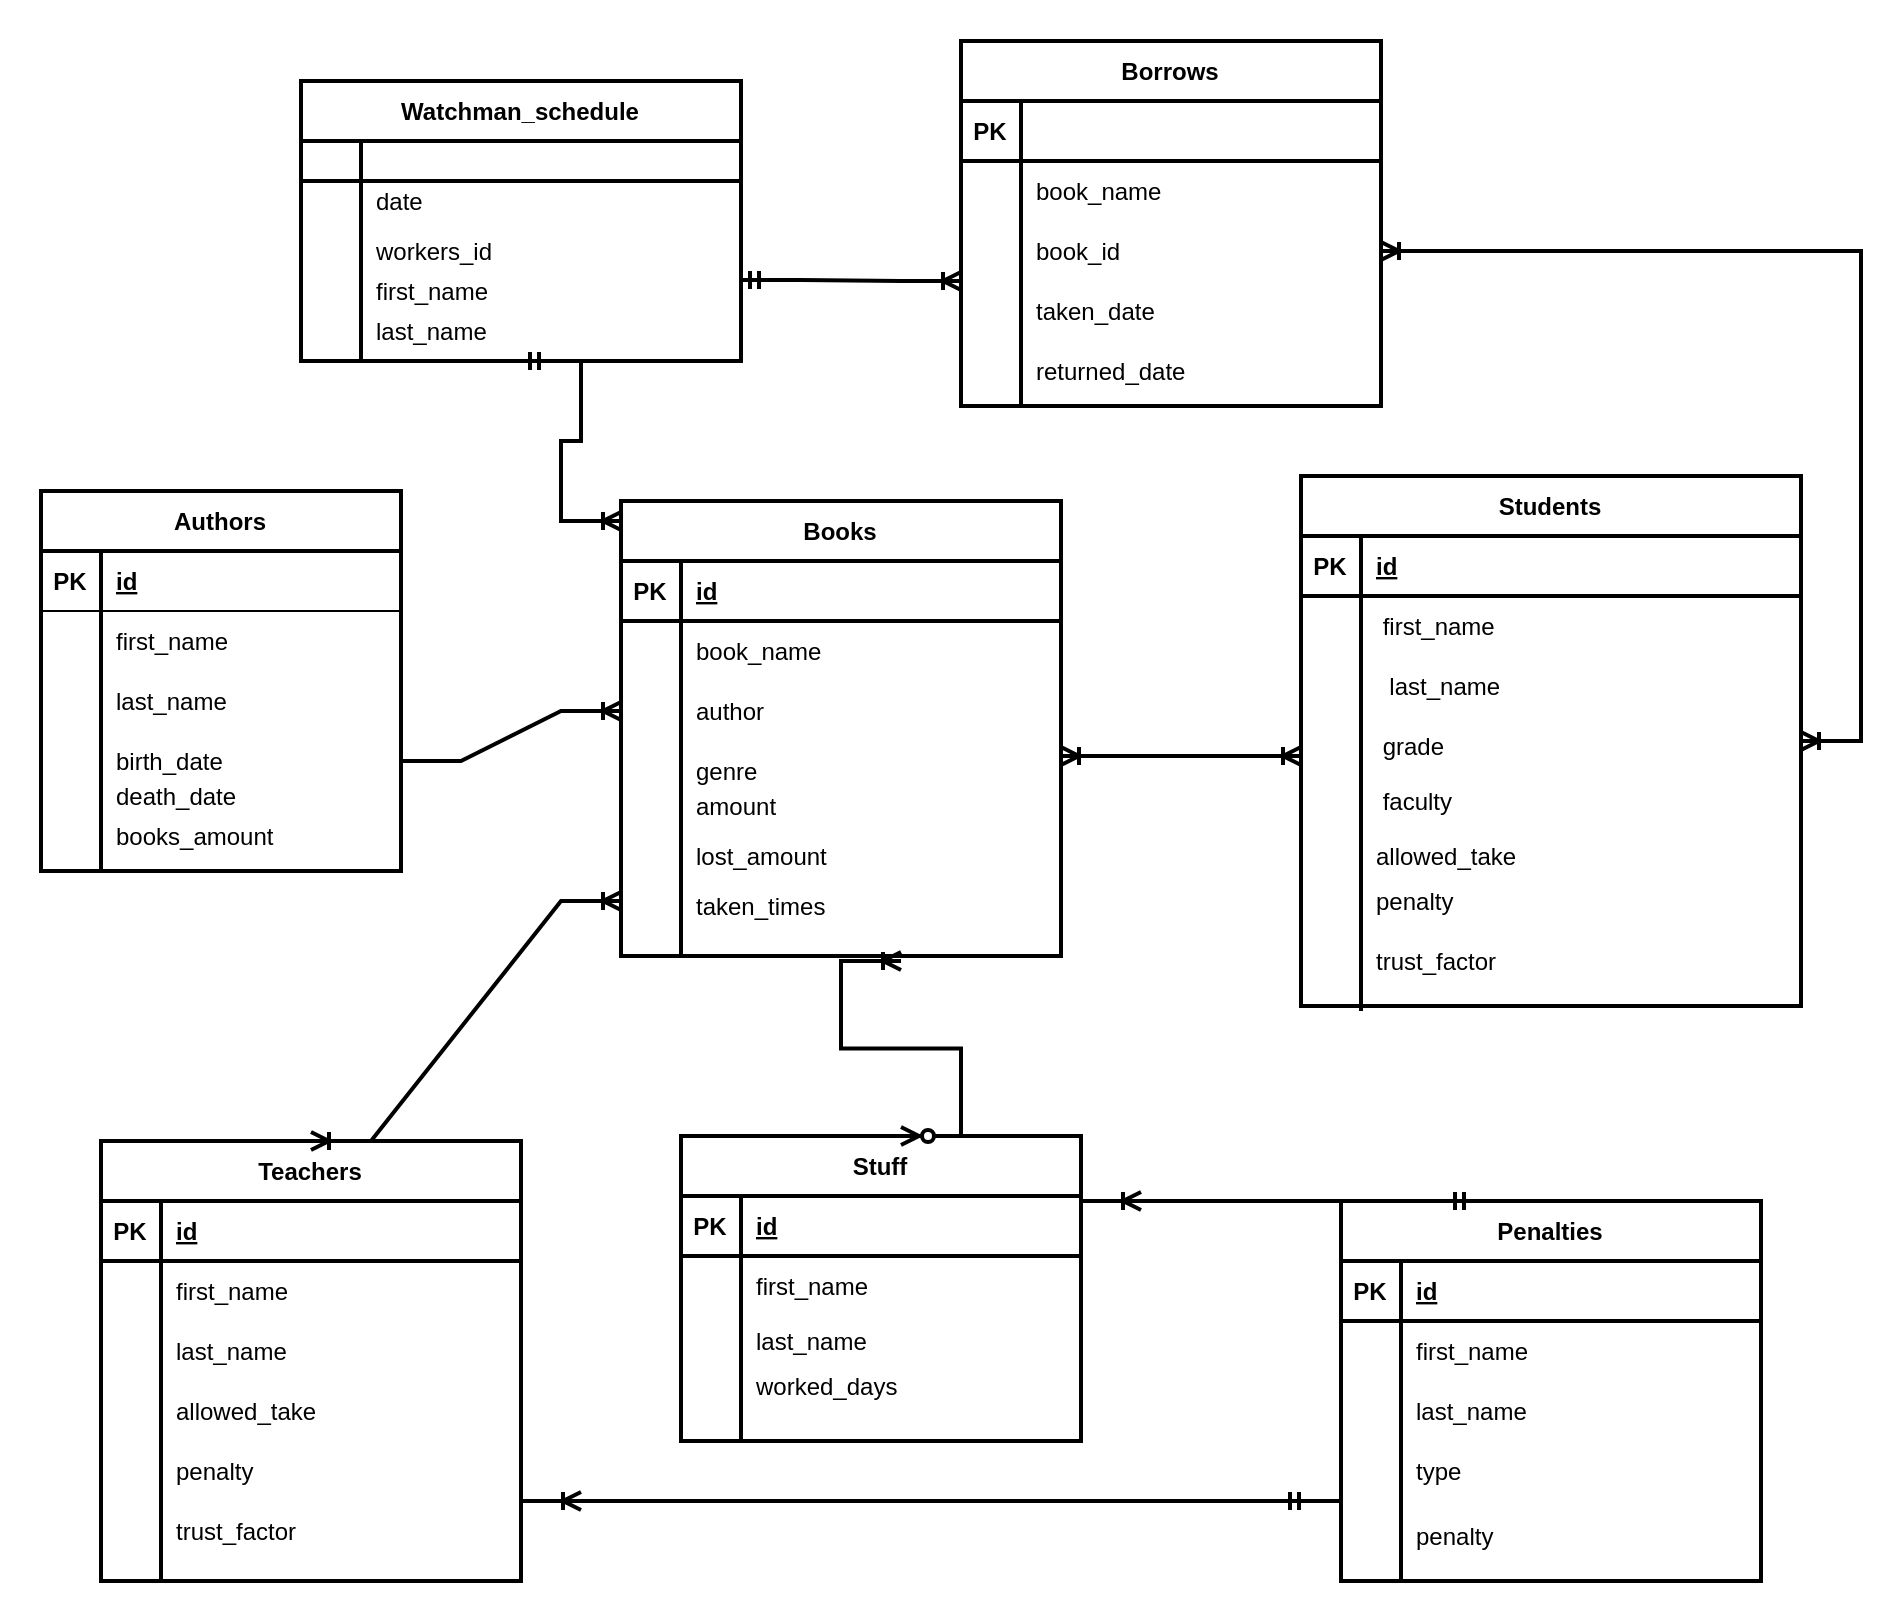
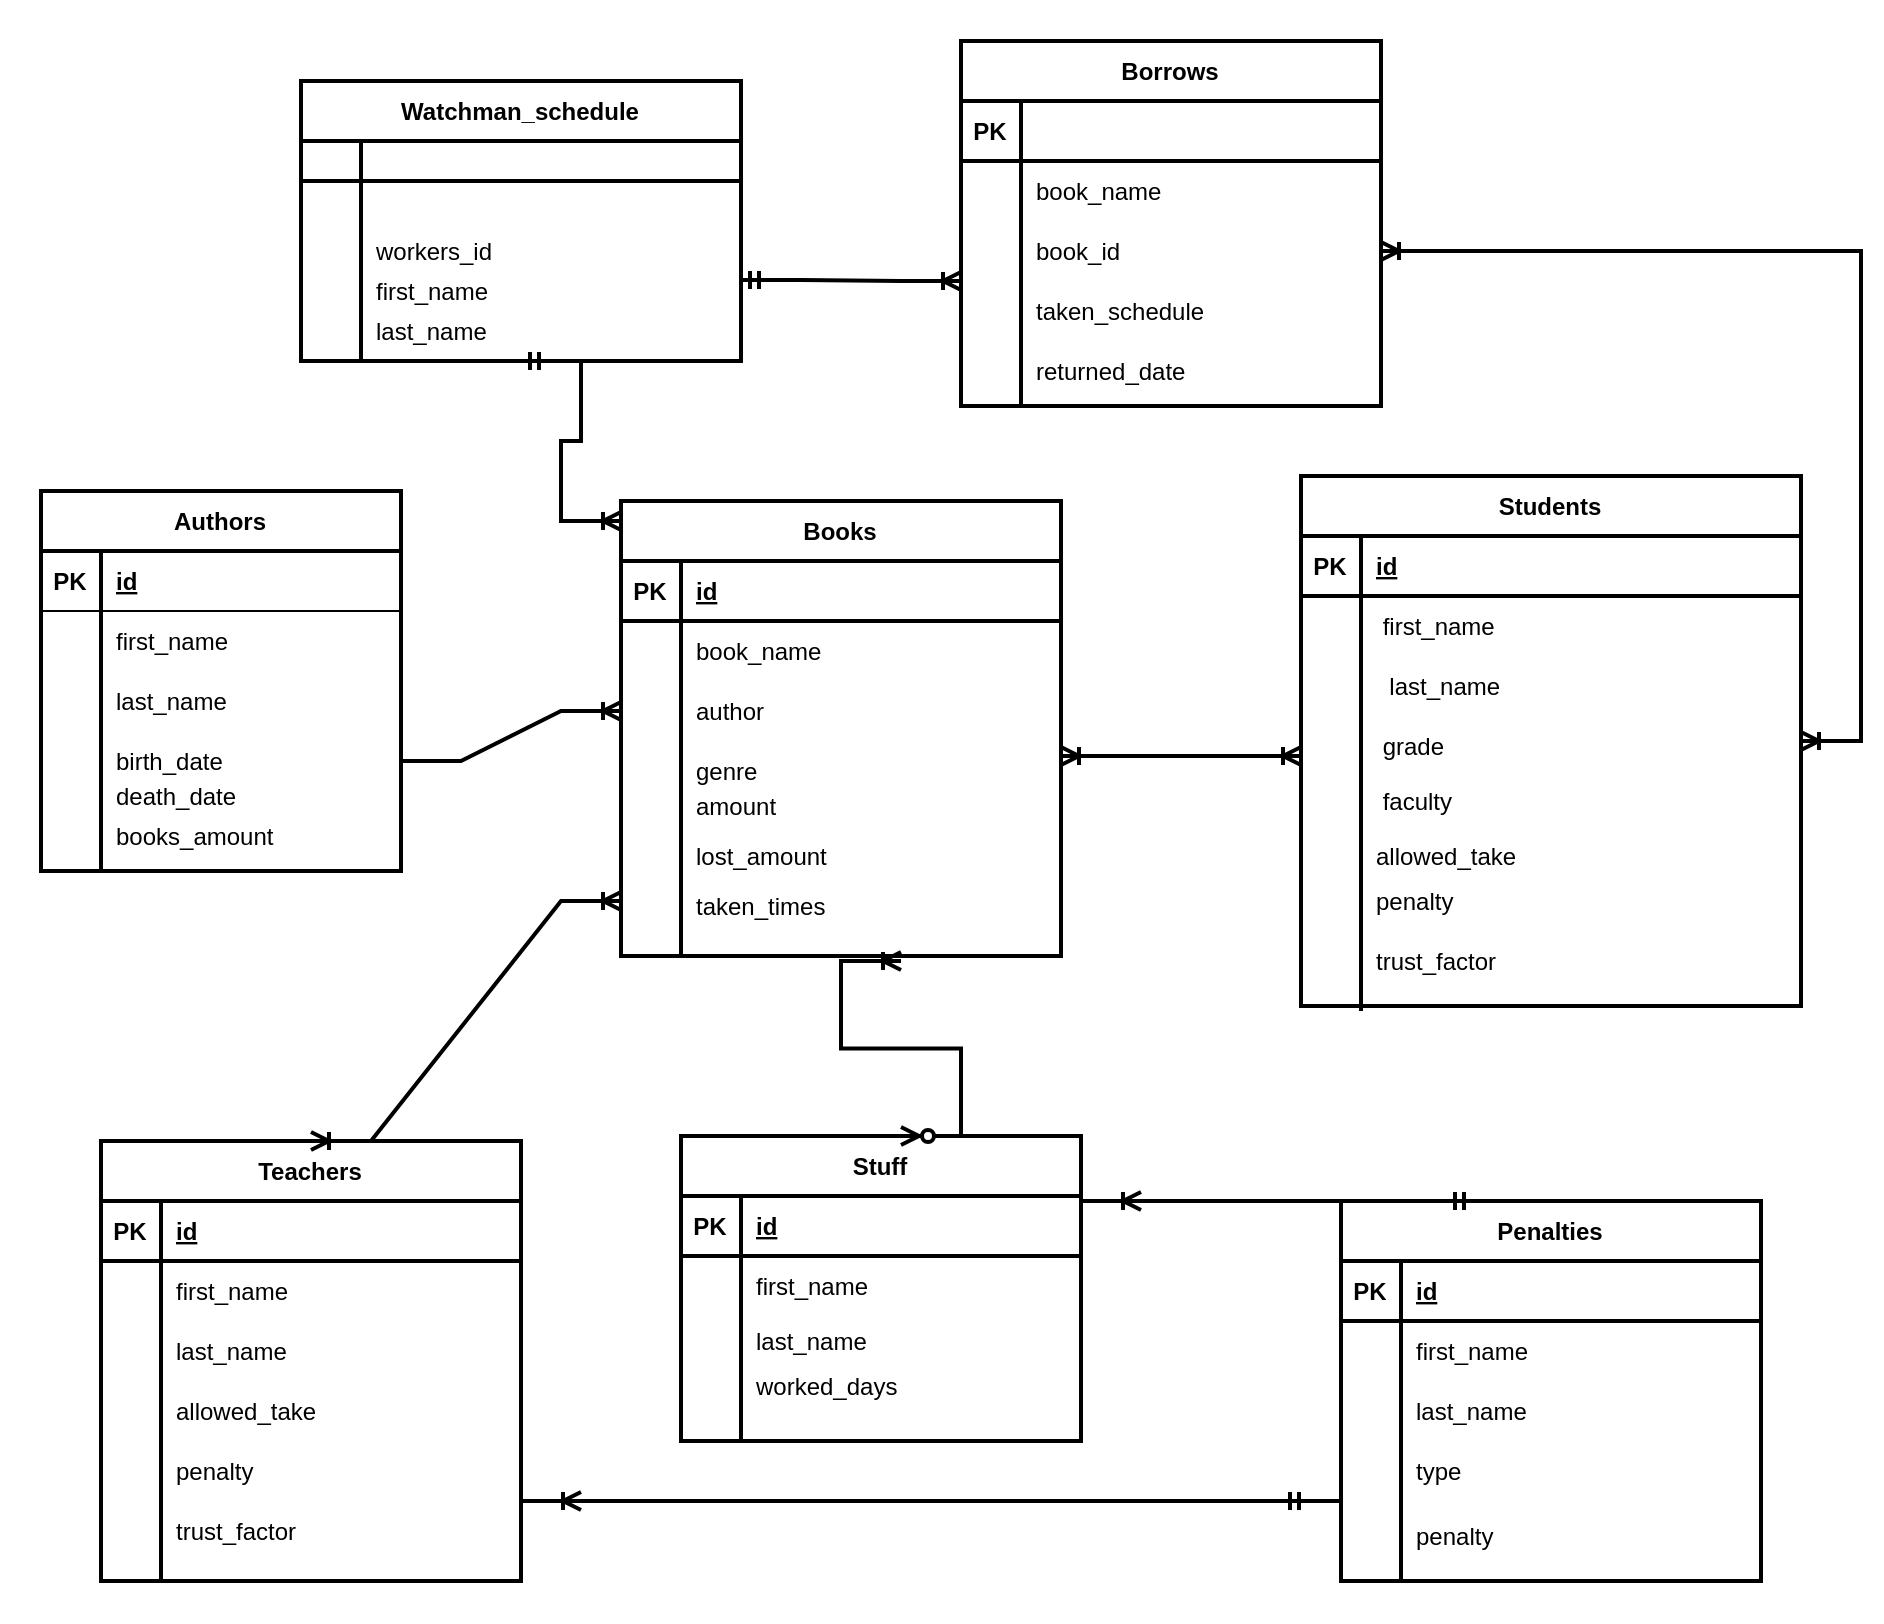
node "date": removed
node "taken_date": label "taken_date" -> "taken_schedule"
